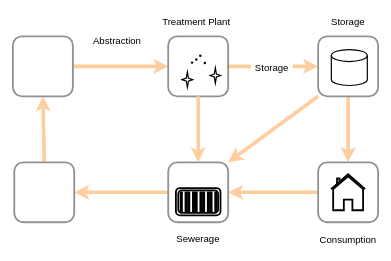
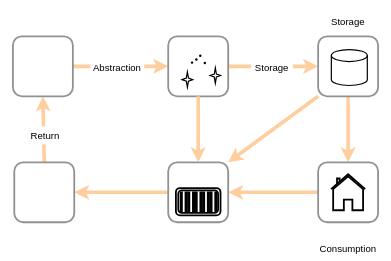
node "Treatment Plant": removed
node "Abstraction": moved (117, 40) -> (117, 67)
node "Return": added
node "Sewerage": removed
node "Consumption": moved (348, 239) -> (348, 248)
